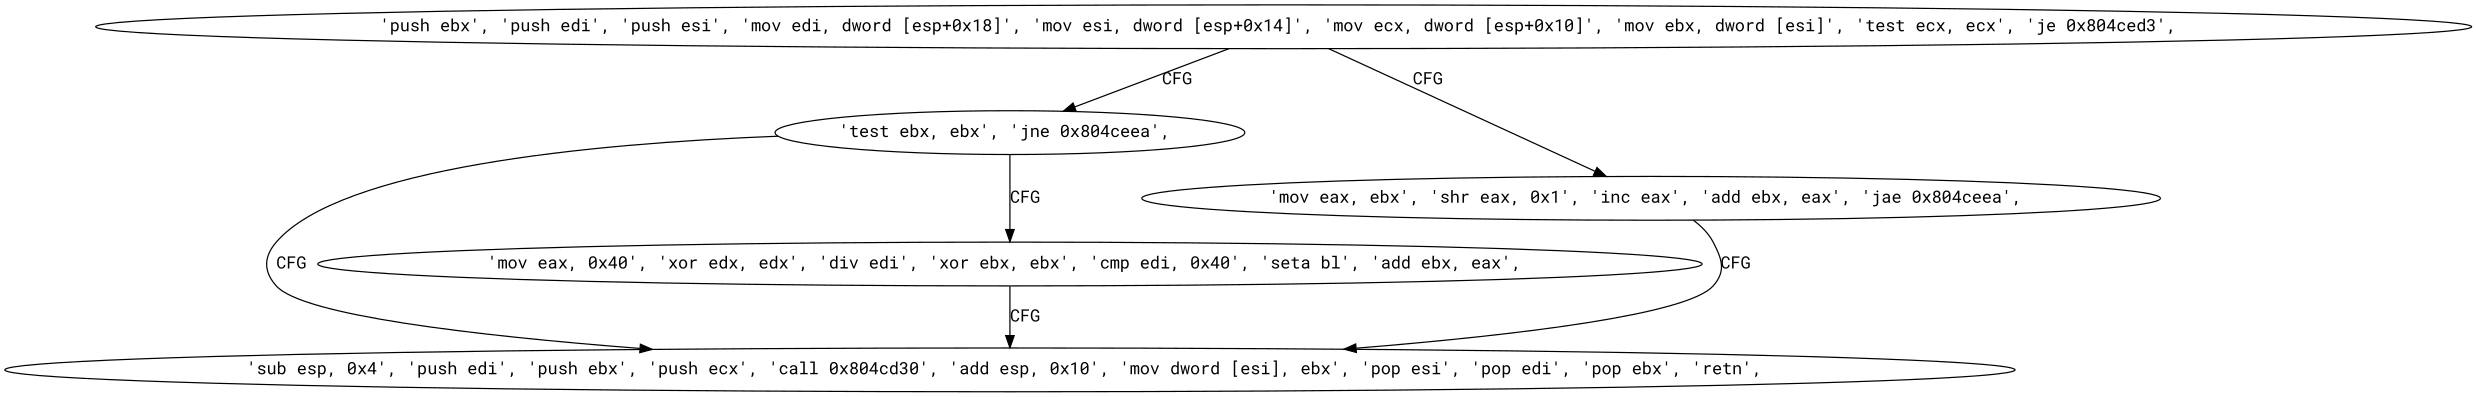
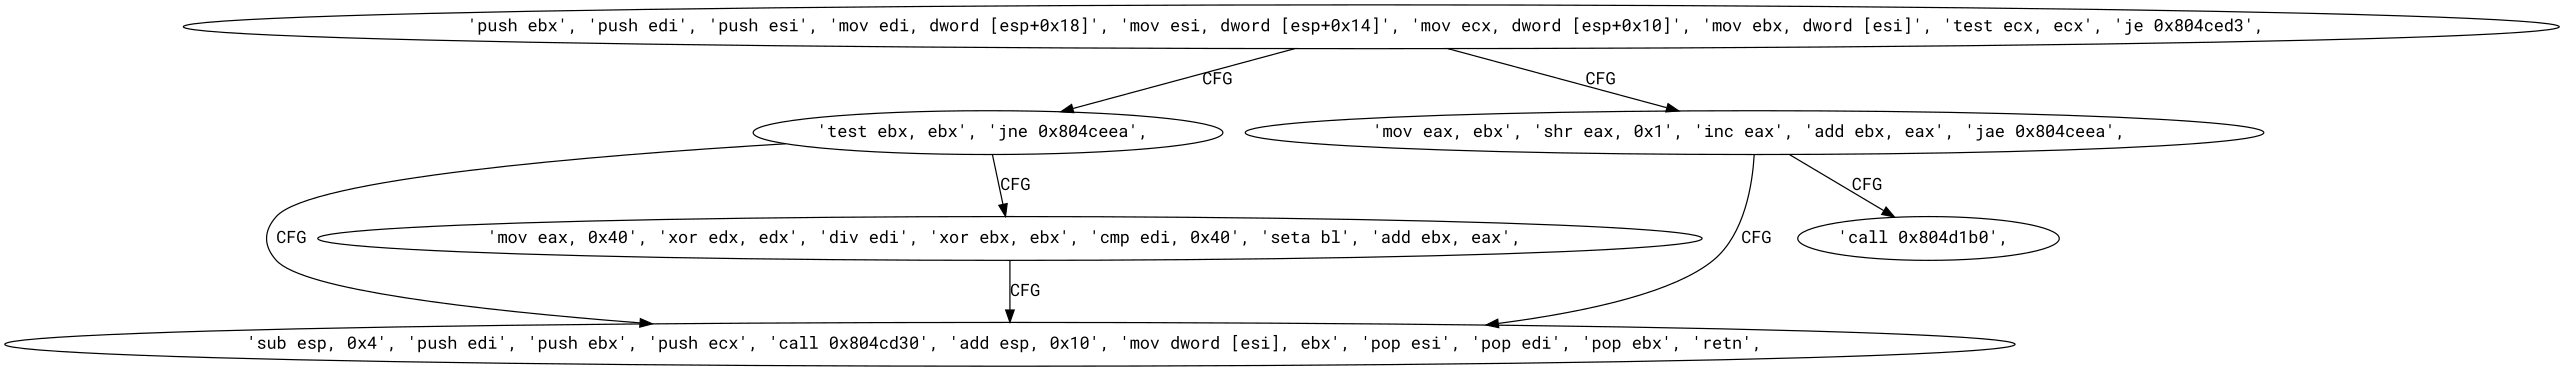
node "'call 0x804d1b0',": added
